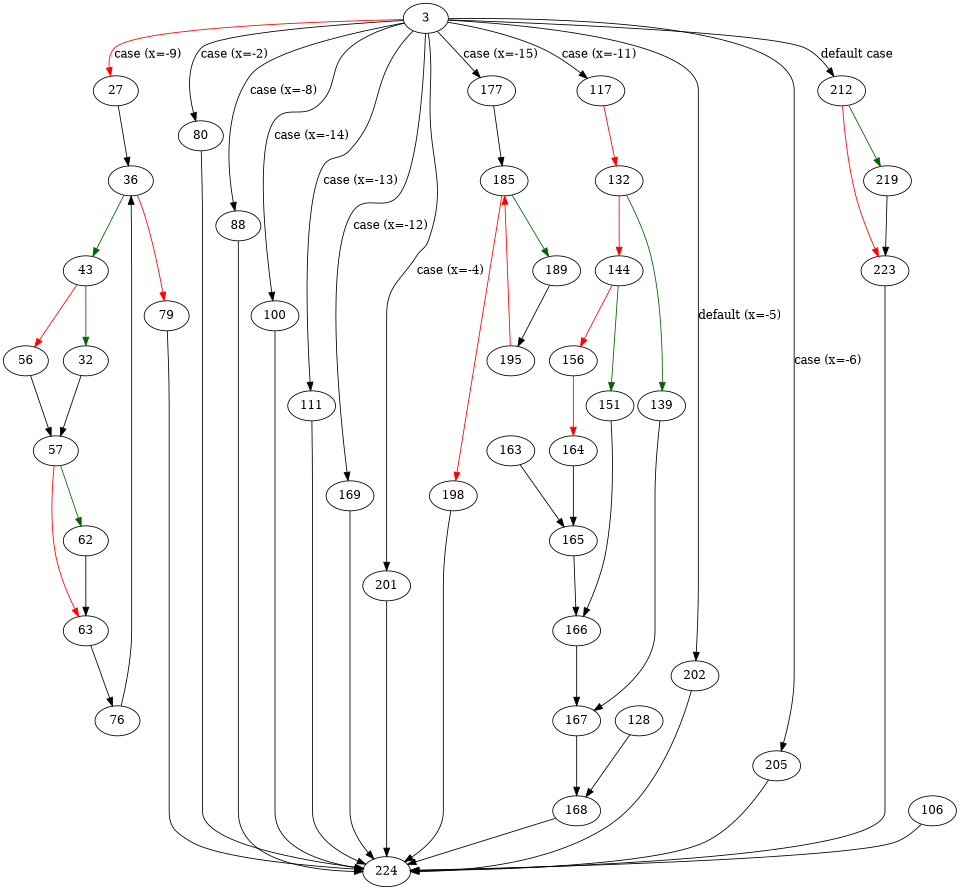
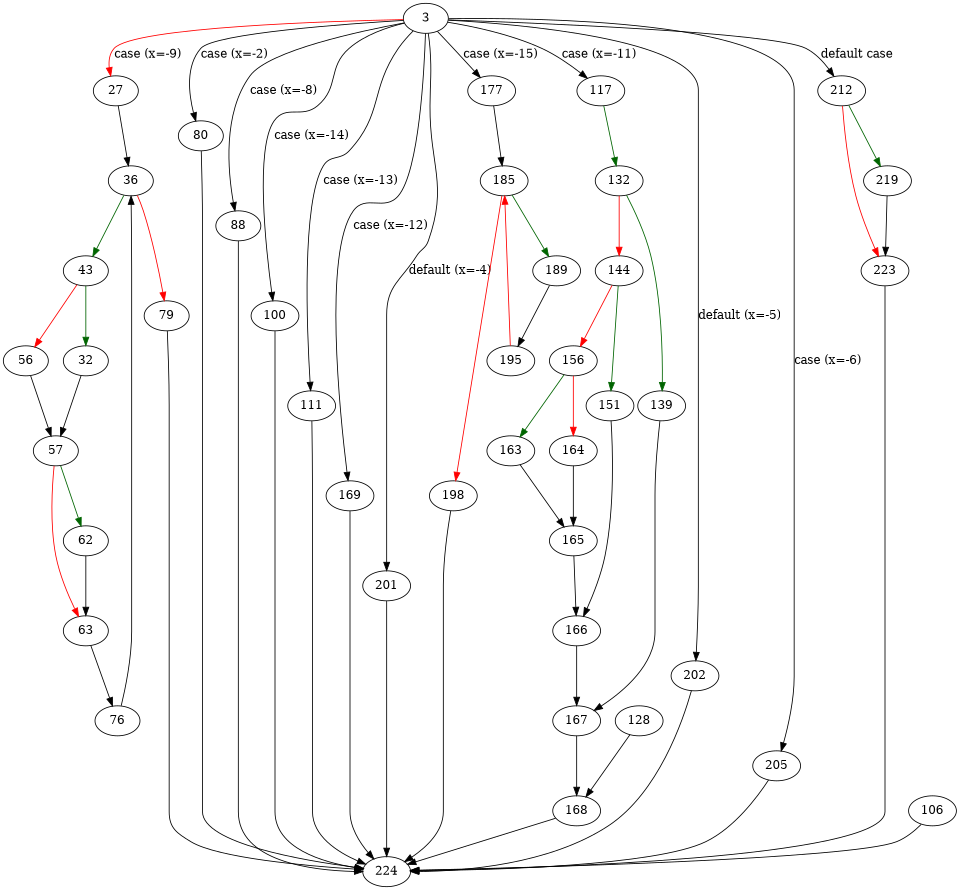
edge "117" -> "132": color red -> darkgreen
edge "3" -> "201": label "case (x=-4)" -> "default (x=-4)"
edge "156" -> "163": added
